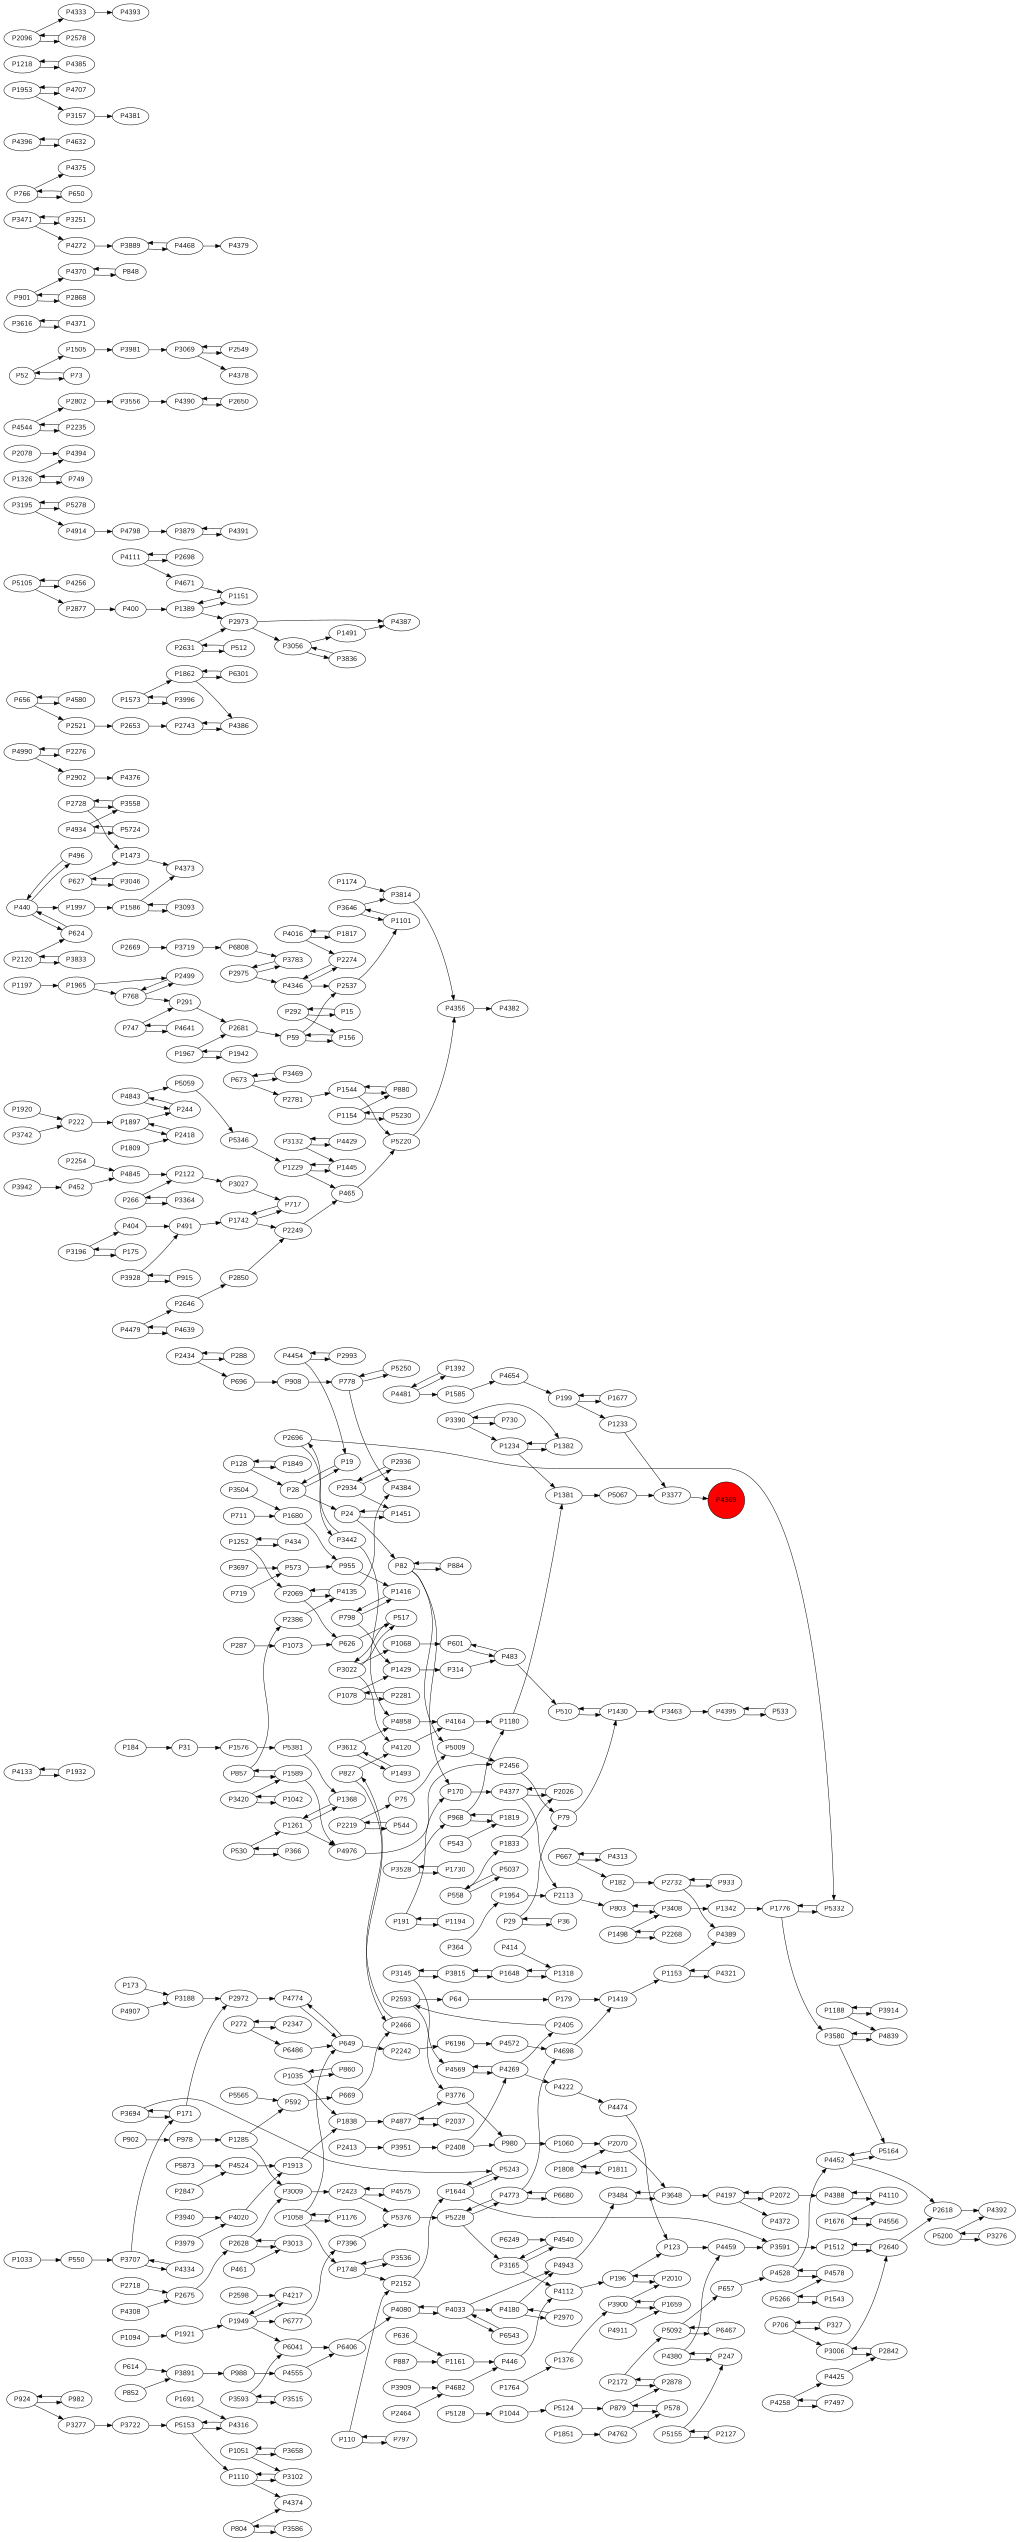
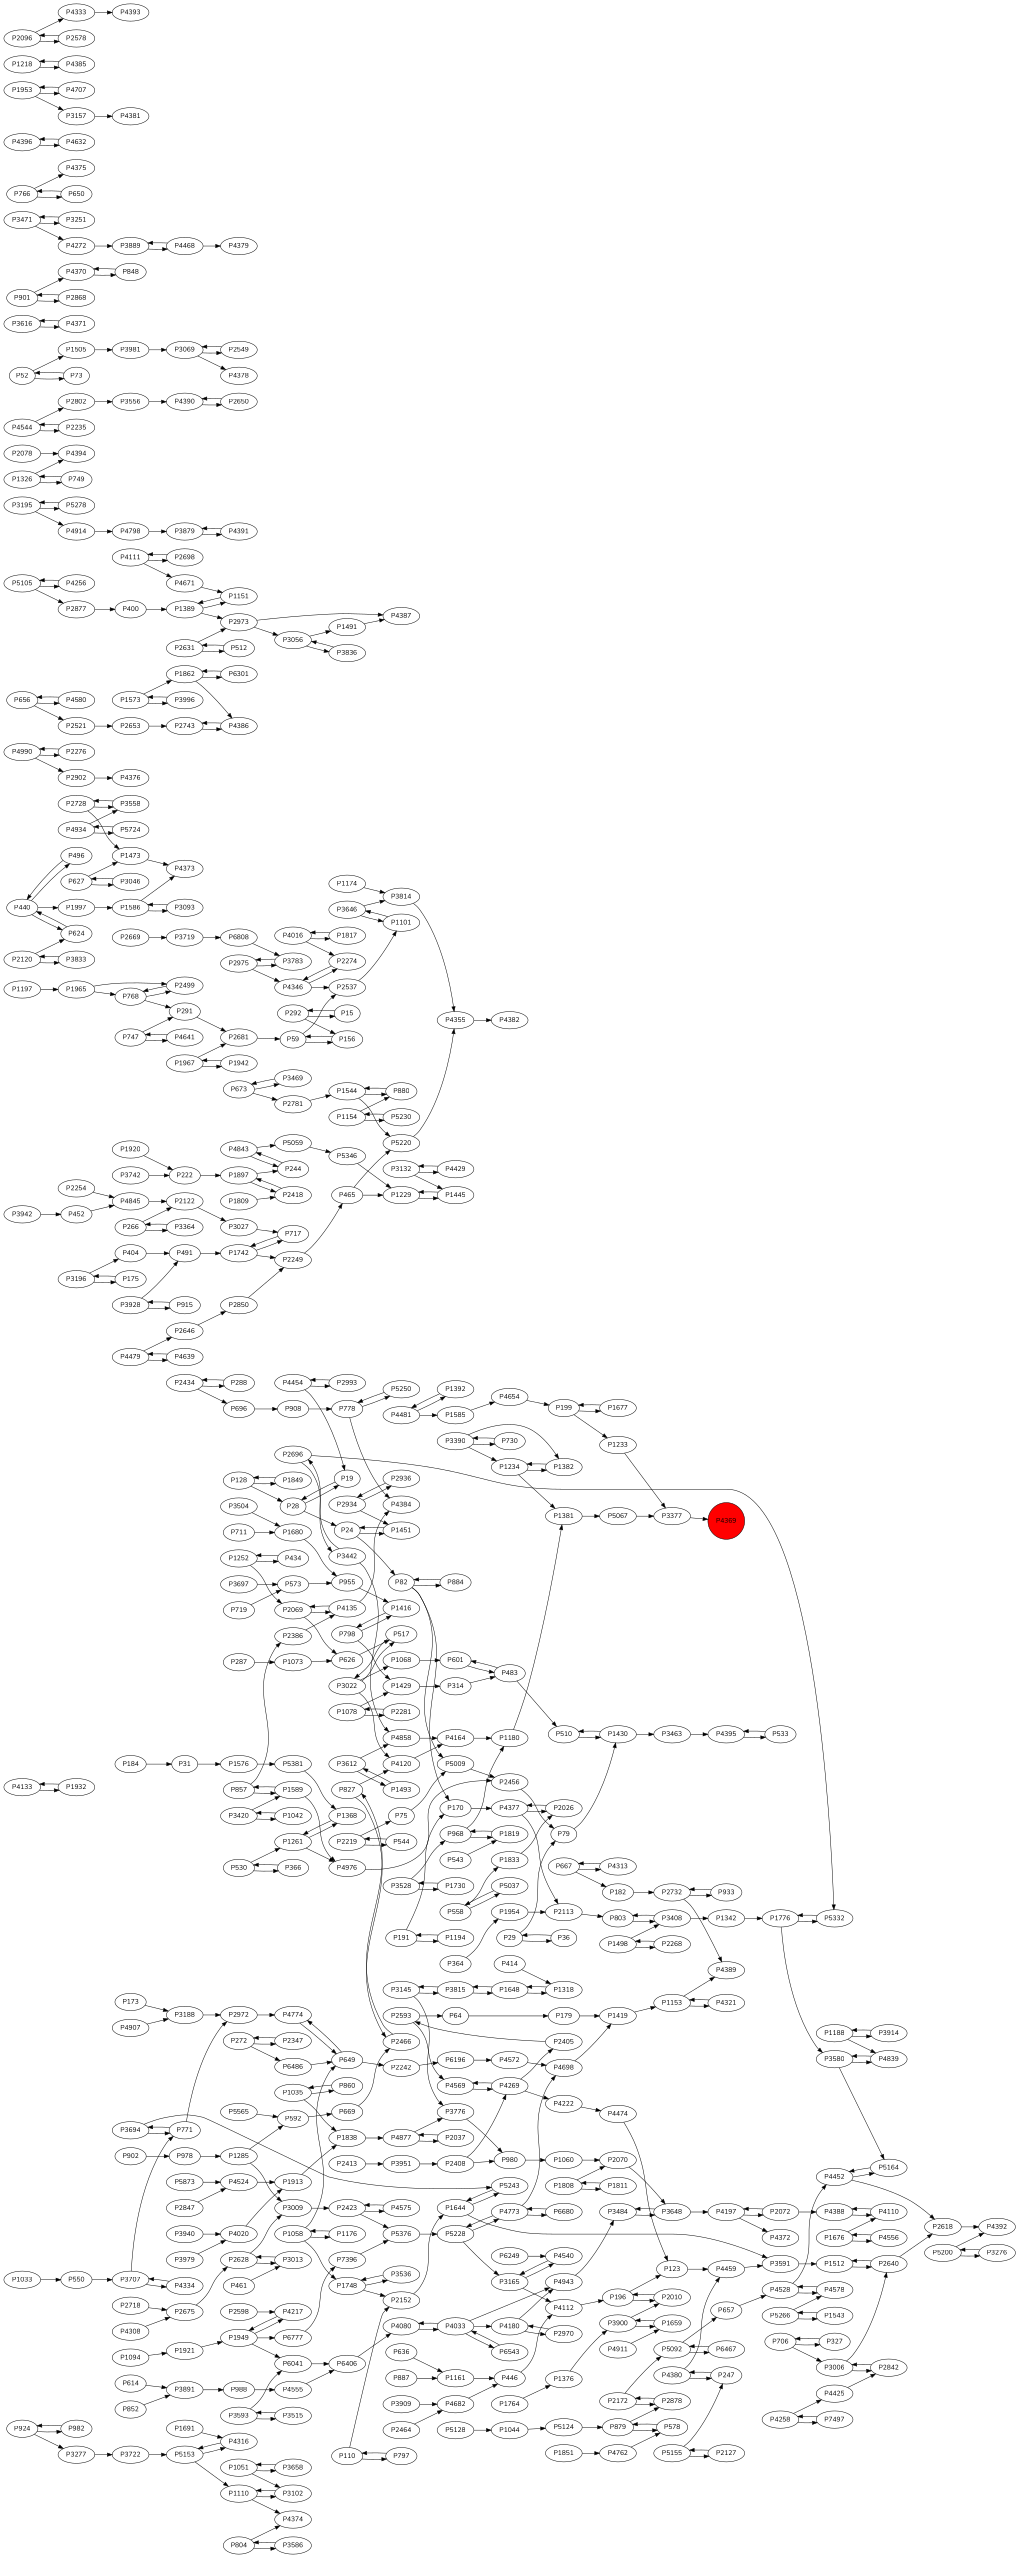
edge "P1229" -> "P465": reversed
node "P171": label "P171" -> "P771"
